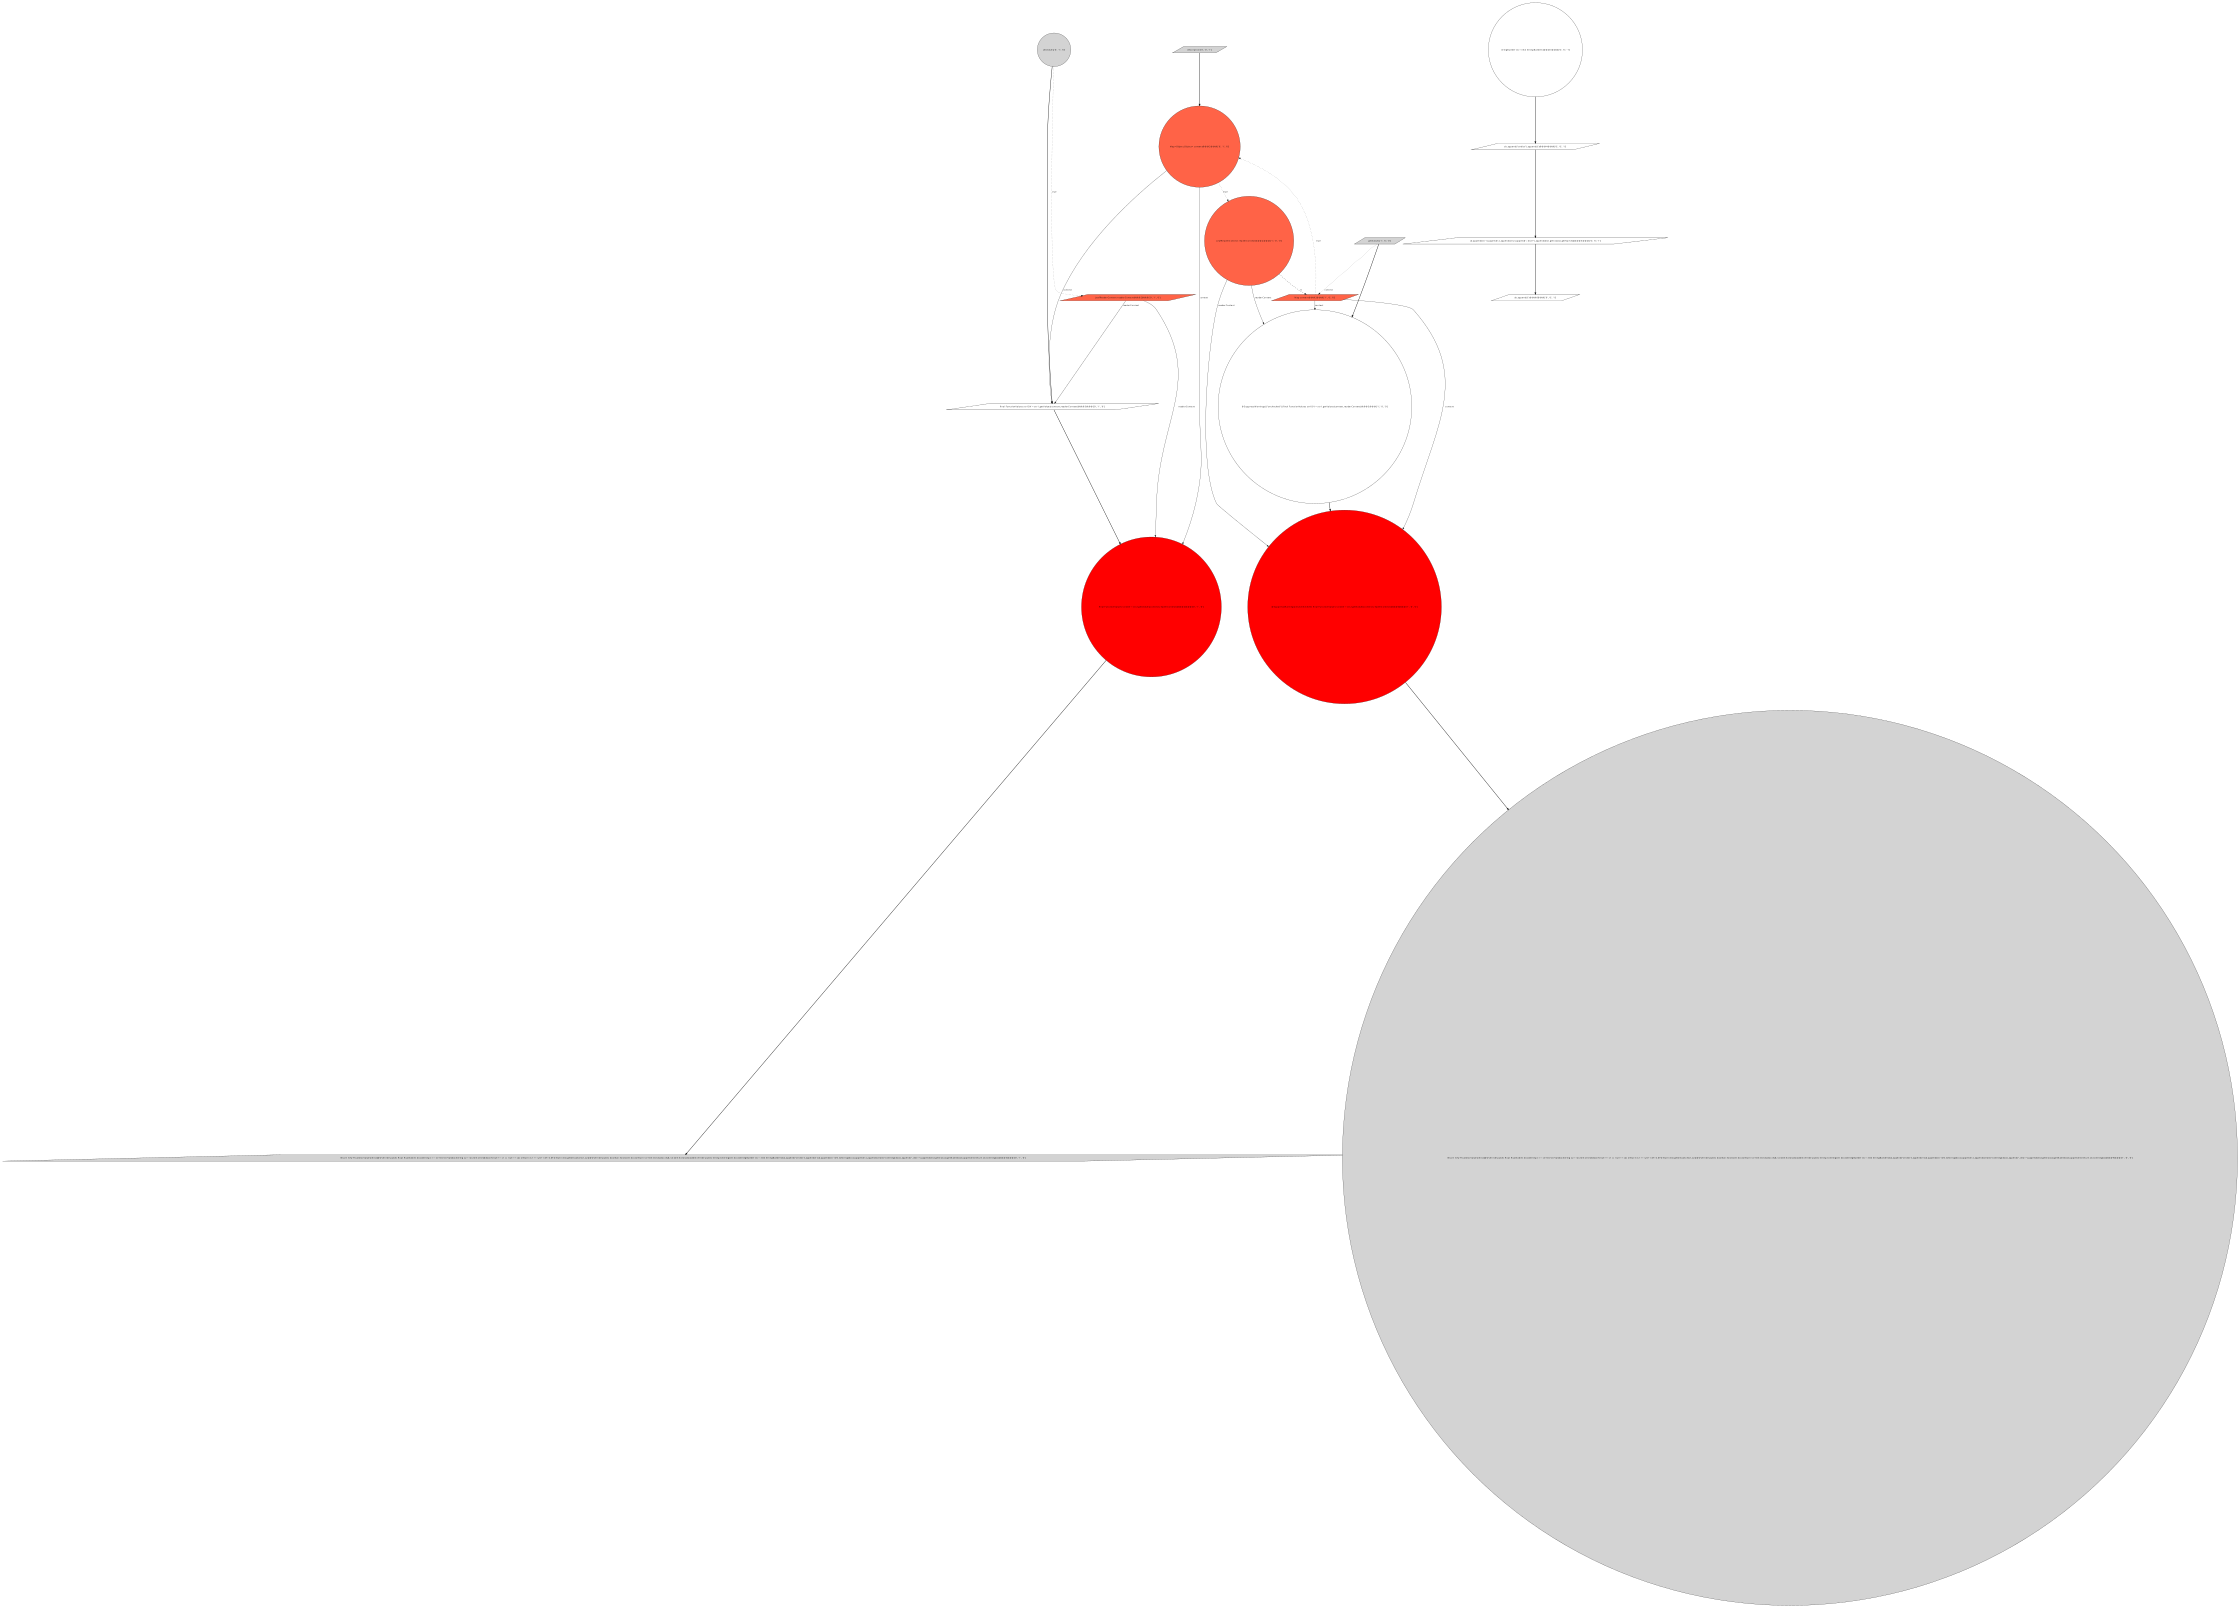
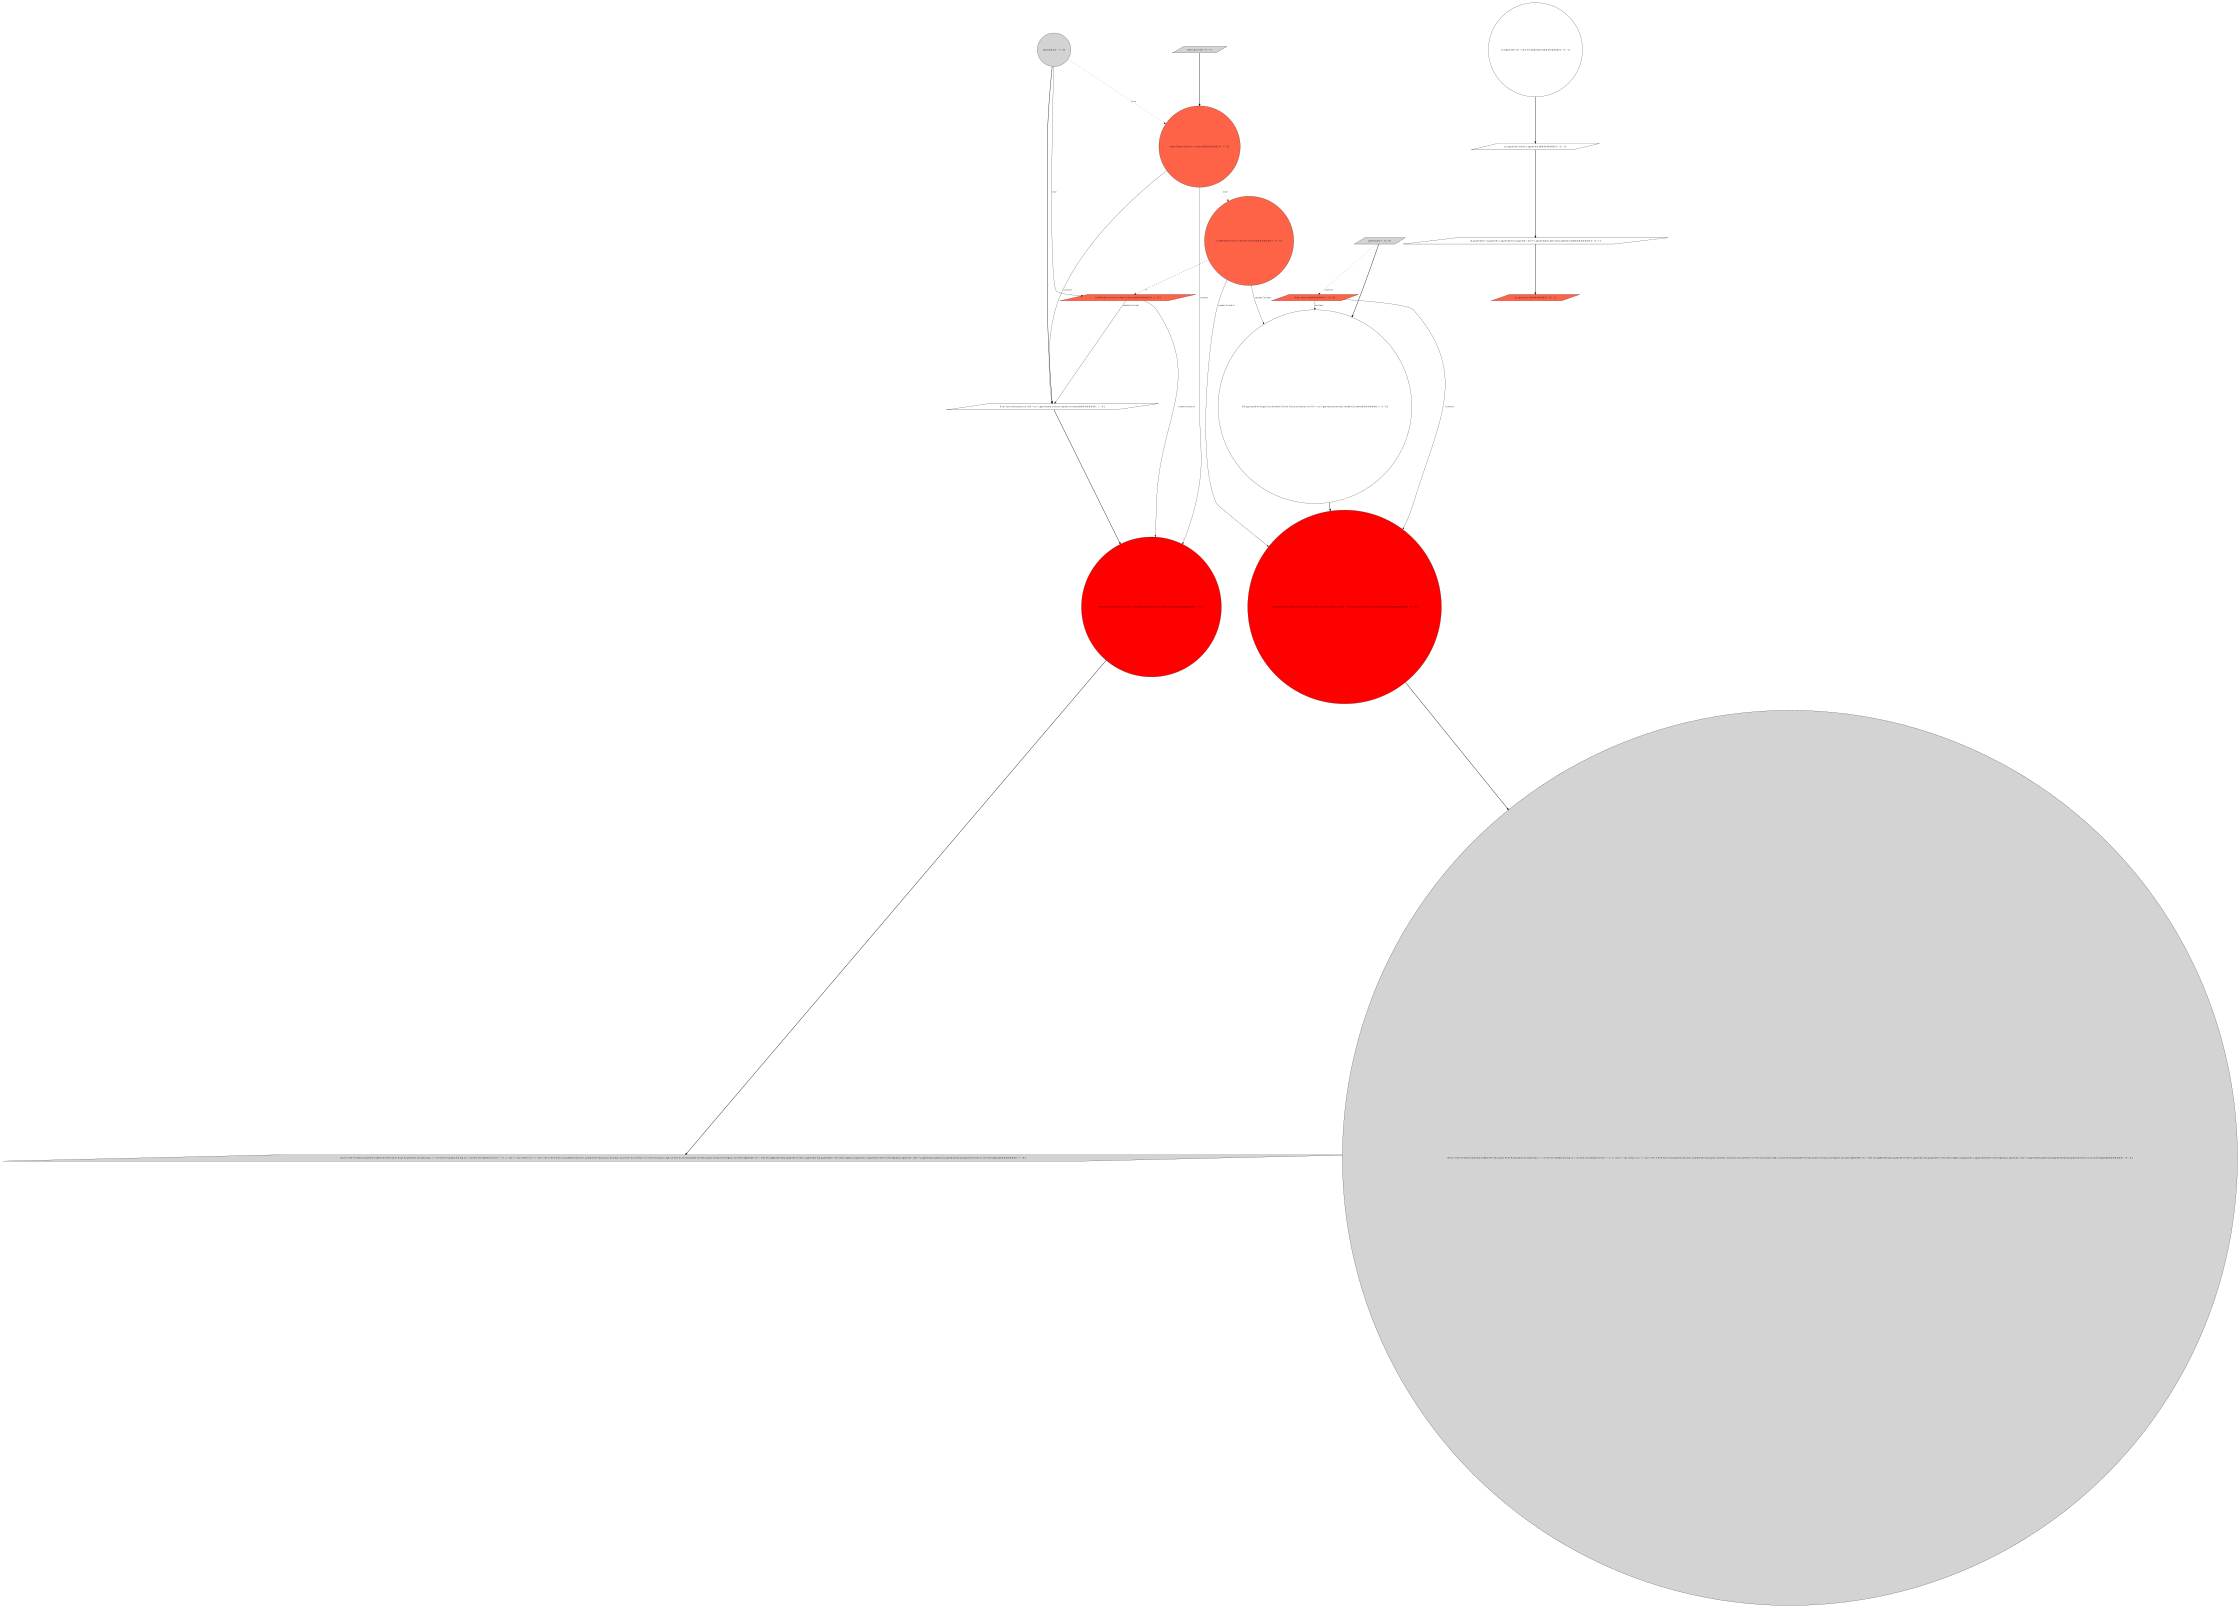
edge "getValues['0', '1', '0']" -> "LeafReaderContext readerContext@@@2@@@['0', '1', '0']": style dotted -> solid
edge "Map context@@@2@@@['1', '0', '0']" -> "Map<Object,Object> context@@@2@@@['0', '1', '0']": now "getValues['0', '1', '0']" -> "Map<Object,Object> context@@@2@@@['0', '1', '0']"
edge "LeafReaderContext readerContext@@@2@@@['1', '0', '0']" -> "Map context@@@2@@@['1', '0', '0']": now "LeafReaderContext readerContext@@@2@@@['1', '0', '0']" -> "LeafReaderContext readerContext@@@2@@@['0', '1', '0']"
node "sb.append(')')@@@6@@@['0', '0', '1']": fillcolor white -> tomato
